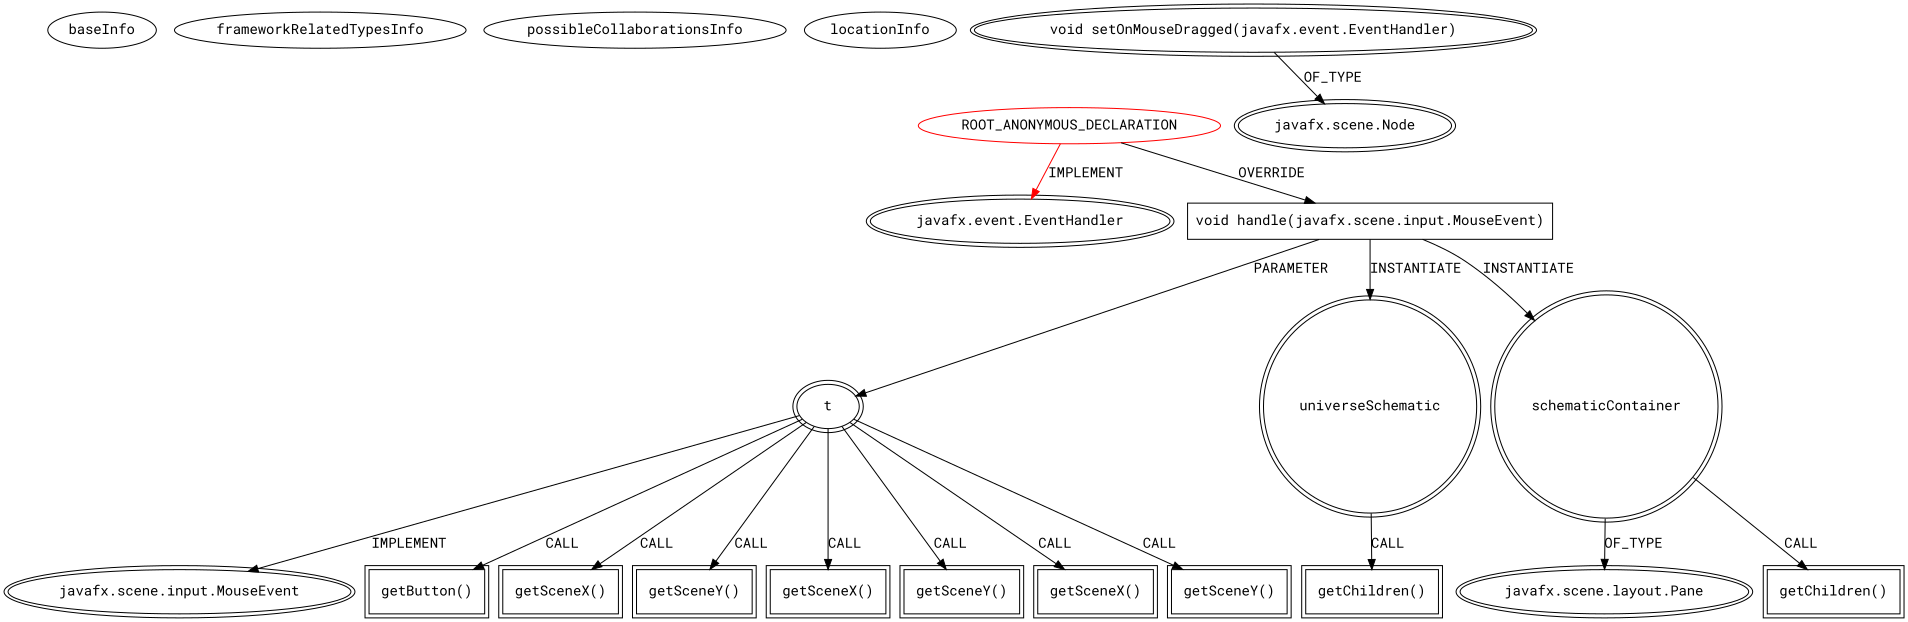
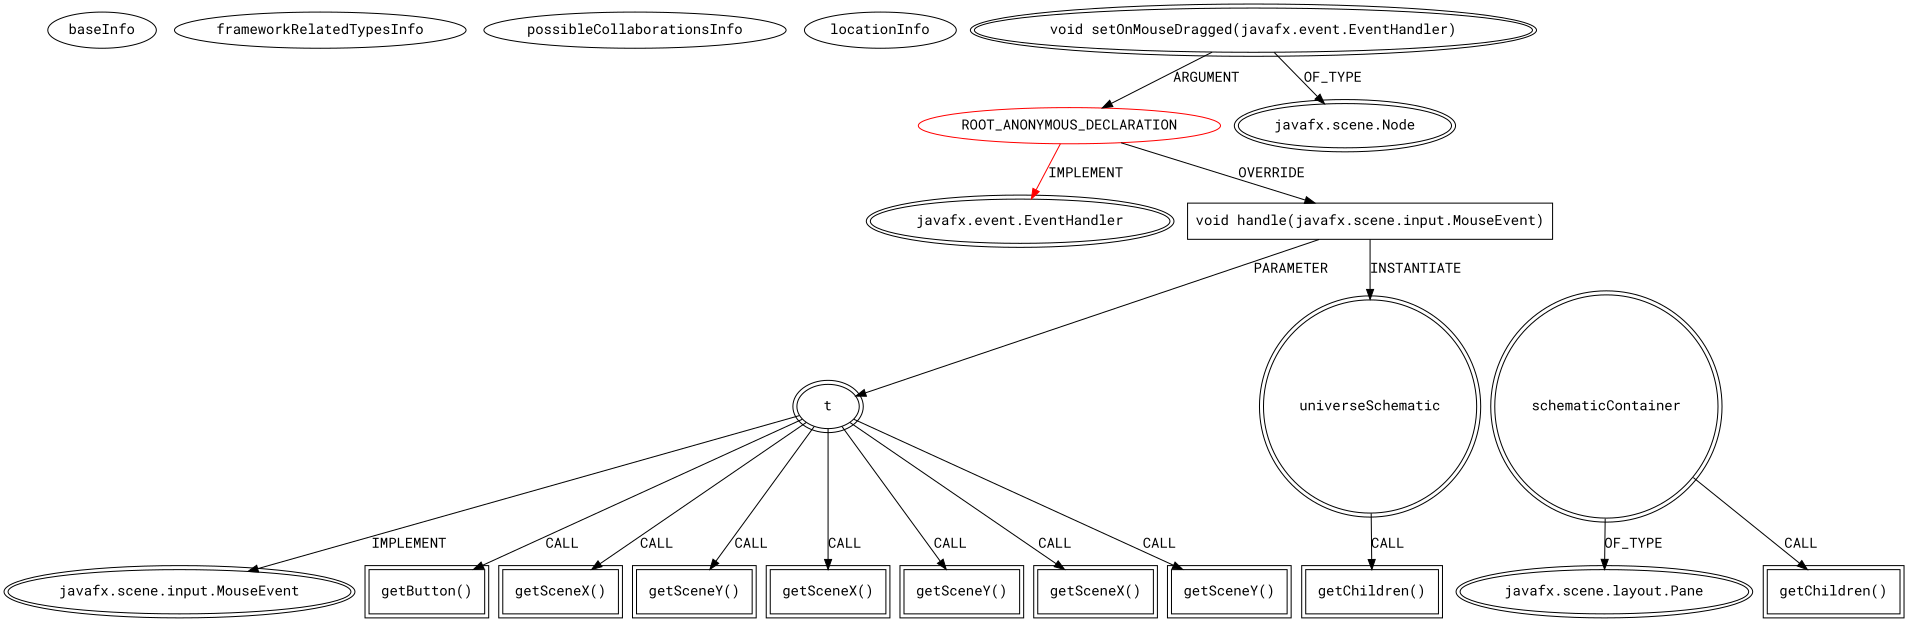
edge "void setOnMouseDragged(javafx.event.EventHandler)" -> "ROOT_ANONYMOUS_DECLARATION": added, label "ARGUMENT"
edge "void handle(javafx.scene.input.MouseEvent)" -> "schematicContainer": removed, label "INSTANTIATE"
